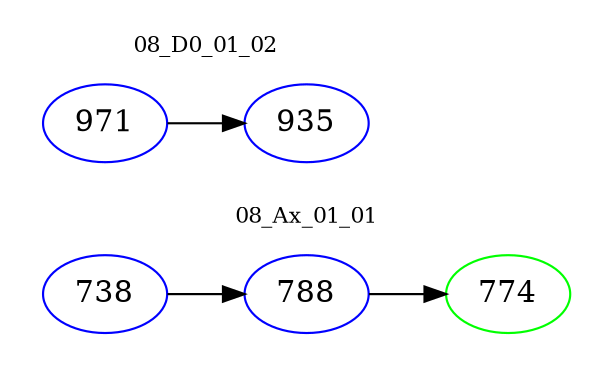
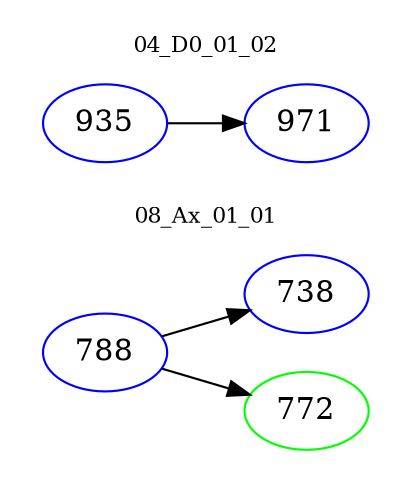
cluster "08_D0_01_02": label "08_D0_01_02" -> "04_D0_01_02"
edge "971" -> "935": reversed
edge "738" -> "788": reversed
node "774": label "774" -> "772"
